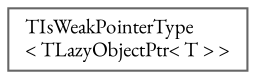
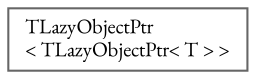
node "TIsWeakPointerType < TLazyObjectPtr< T > >": label "TIsWeakPointerType < TLazyObjectPtr< T > >" -> "TLazyObjectPtr < TLazyObjectPtr< T > >"
